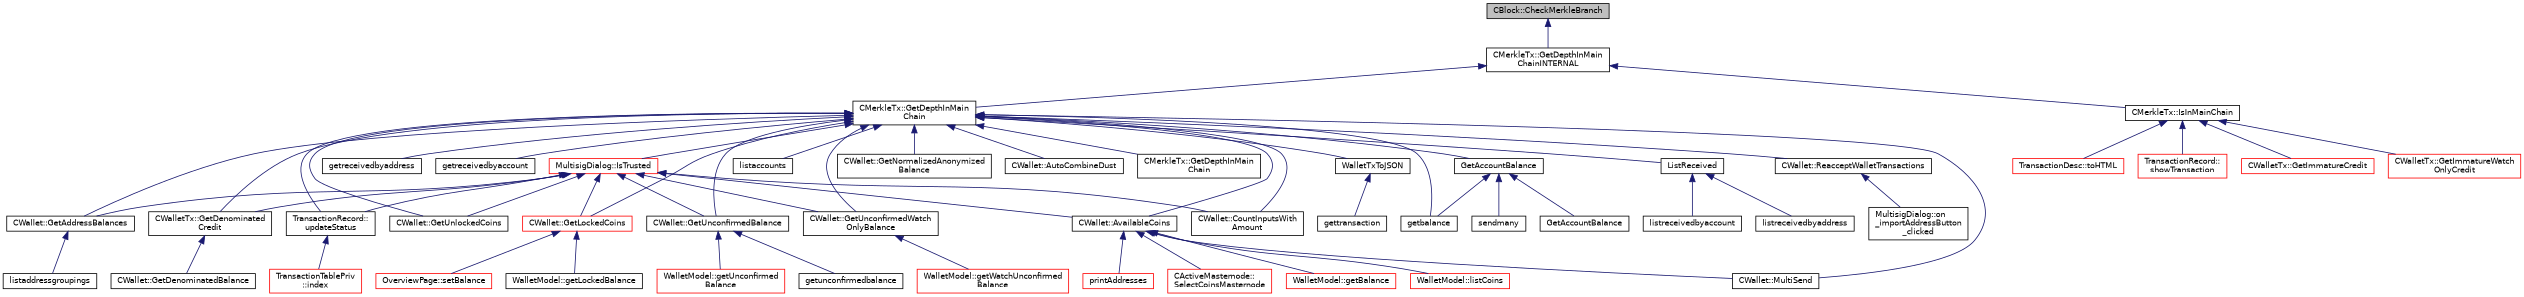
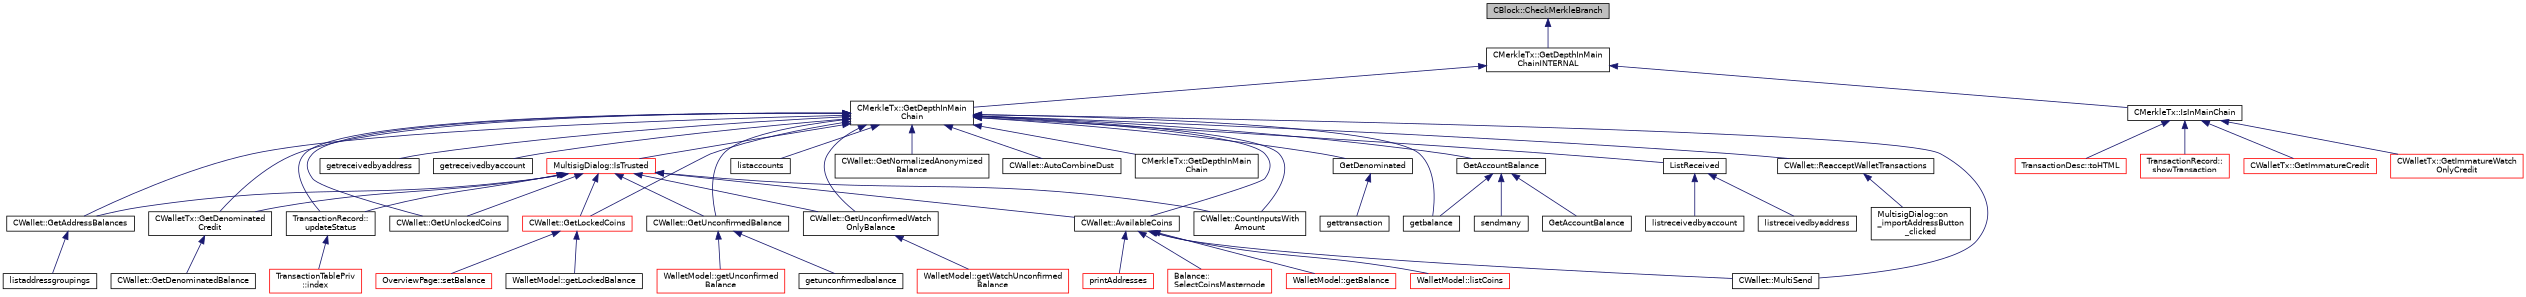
node "WalletTxToJSON": label "WalletTxToJSON" -> "GetDenominated"
node "CActiveMasternode:: SelectCoinsMasternode": label "CActiveMasternode:: SelectCoinsMasternode" -> "Balance:: SelectCoinsMasternode"
